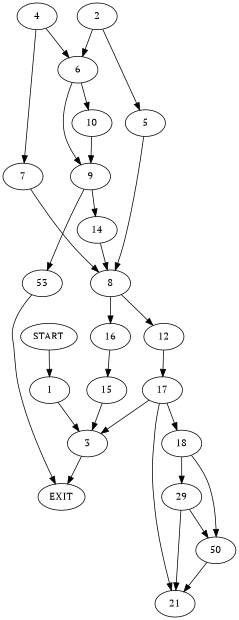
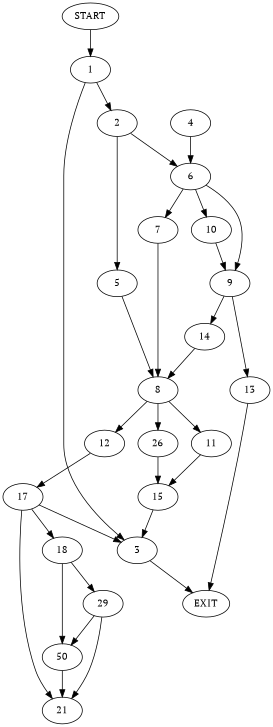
edge "4" -> "7": now "6" -> "7"
edge "1" -> "2": added
node "53": label "53" -> "13"
node "16": label "16" -> "26"
node "11": added
